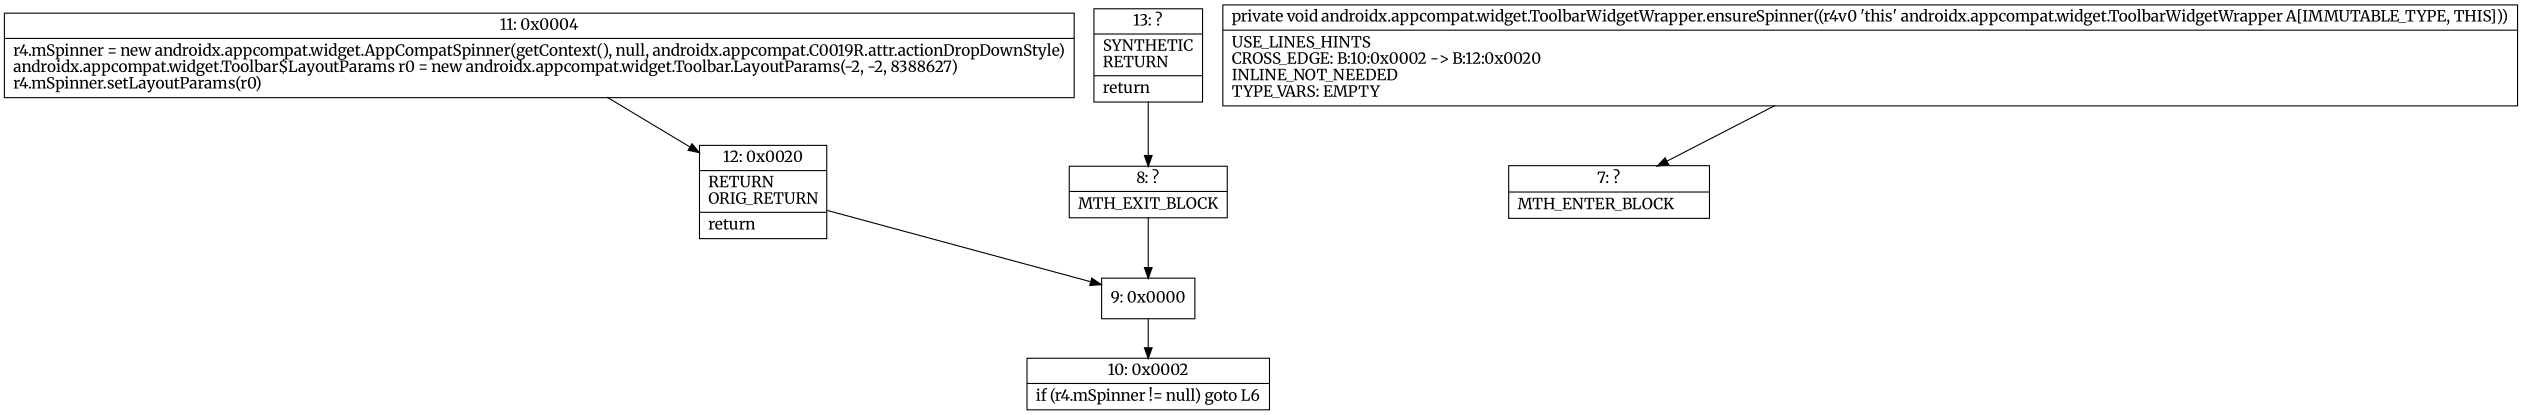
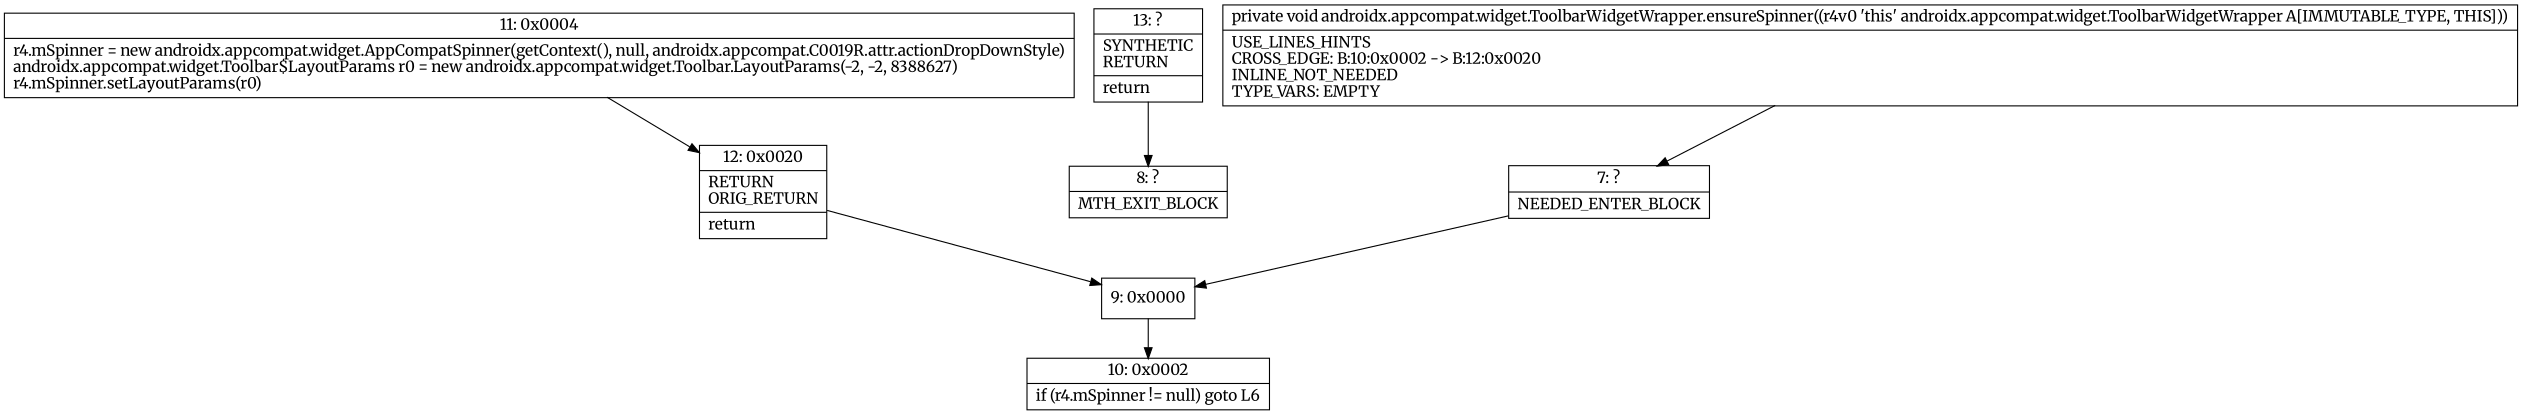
node "7: ?": text "MTH_ENTER_BLOCK" -> "NEEDED_ENTER_BLOCK"
edge "8: ?" -> "9: 0x0000": now "7: ?" -> "9: 0x0000"
